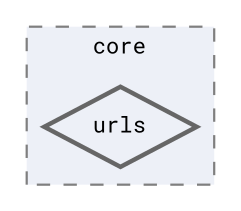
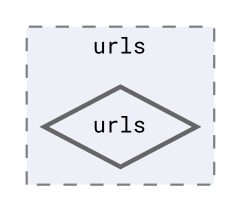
cluster "core": label "core" -> "urls"
